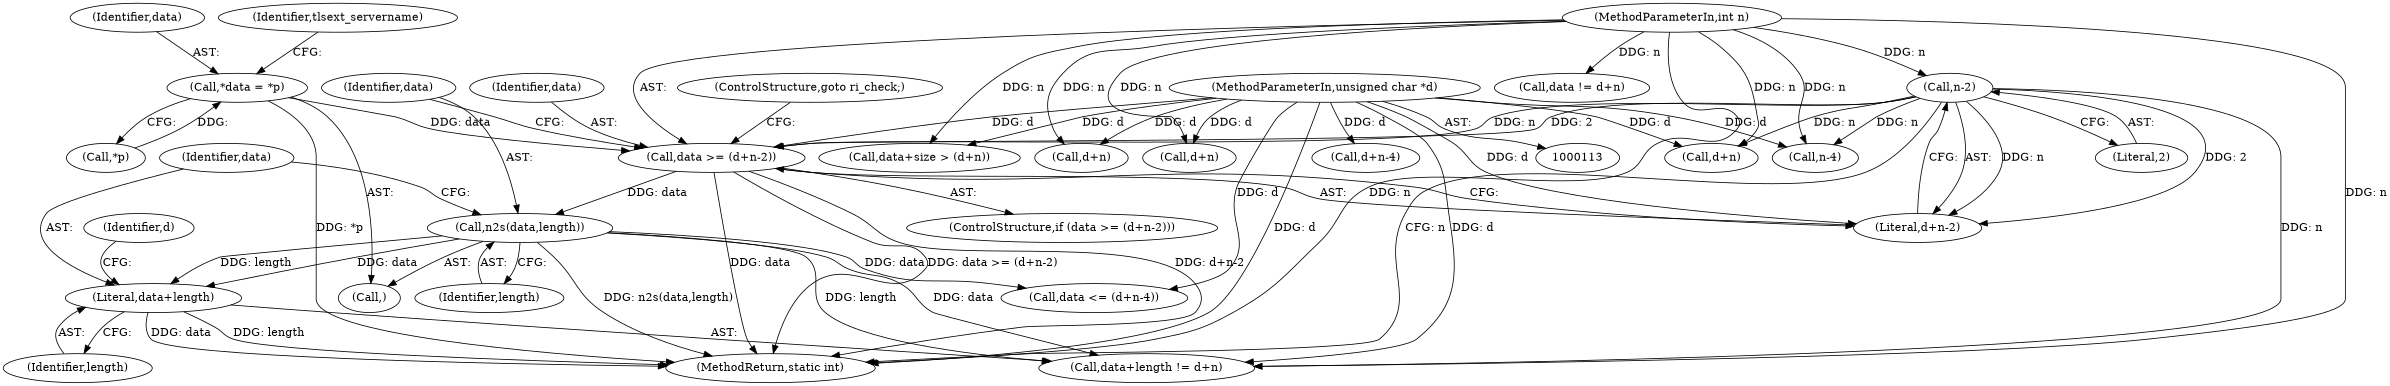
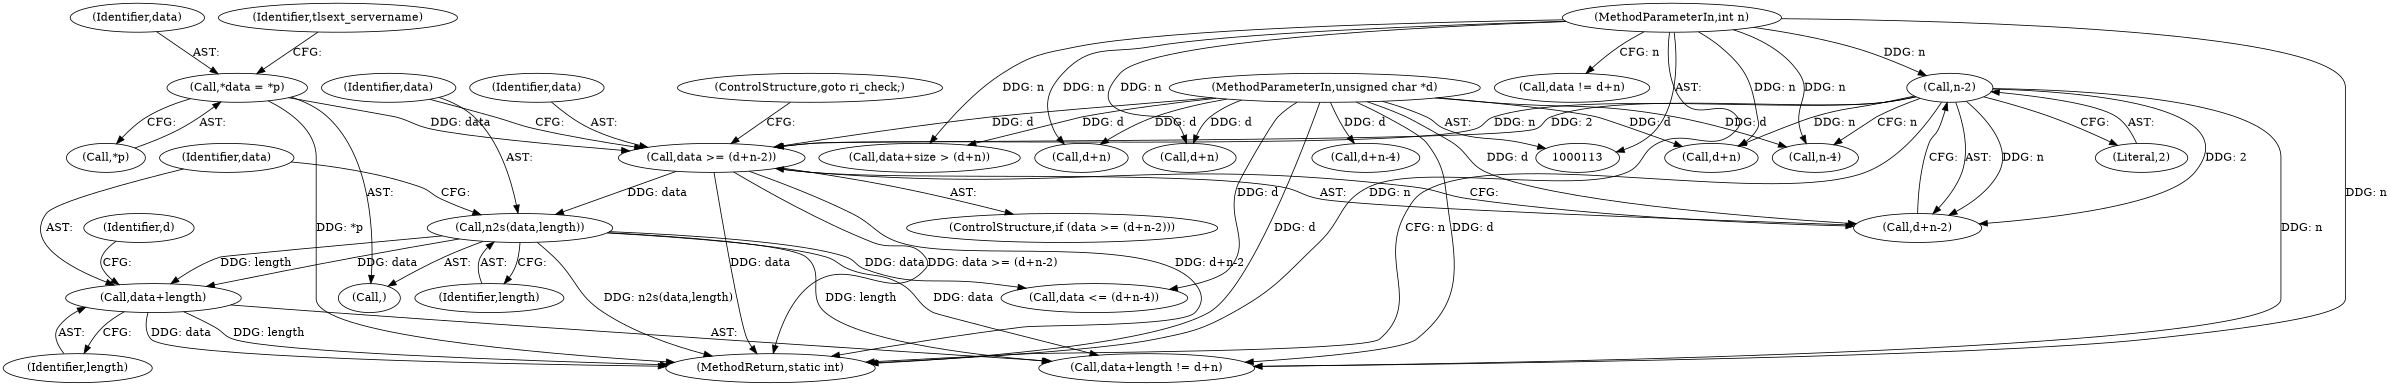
edge "(MethodParameterIn,int n)" -> "(Call,data >= (d+n-2))": now "(MethodParameterIn,int n)" -> "1000113"
edge "(MethodParameterIn,int n)" -> "(Call,data != d+n)": label "DDG: n" -> "CFG: n"
edge "(Call,*p)" -> "(Call,*data = *p)": label "DDG: " -> "AST: "
edge "(Call,n-2)" -> "(Call,n-4)": label "DDG: n" -> "CFG: n"
node "(Literal,d+n-2)": label "(Literal,d+n-2)" -> "(Call,d+n-2)"
node "(Literal,data+length)": label "(Literal,data+length)" -> "(Call,data+length)"
